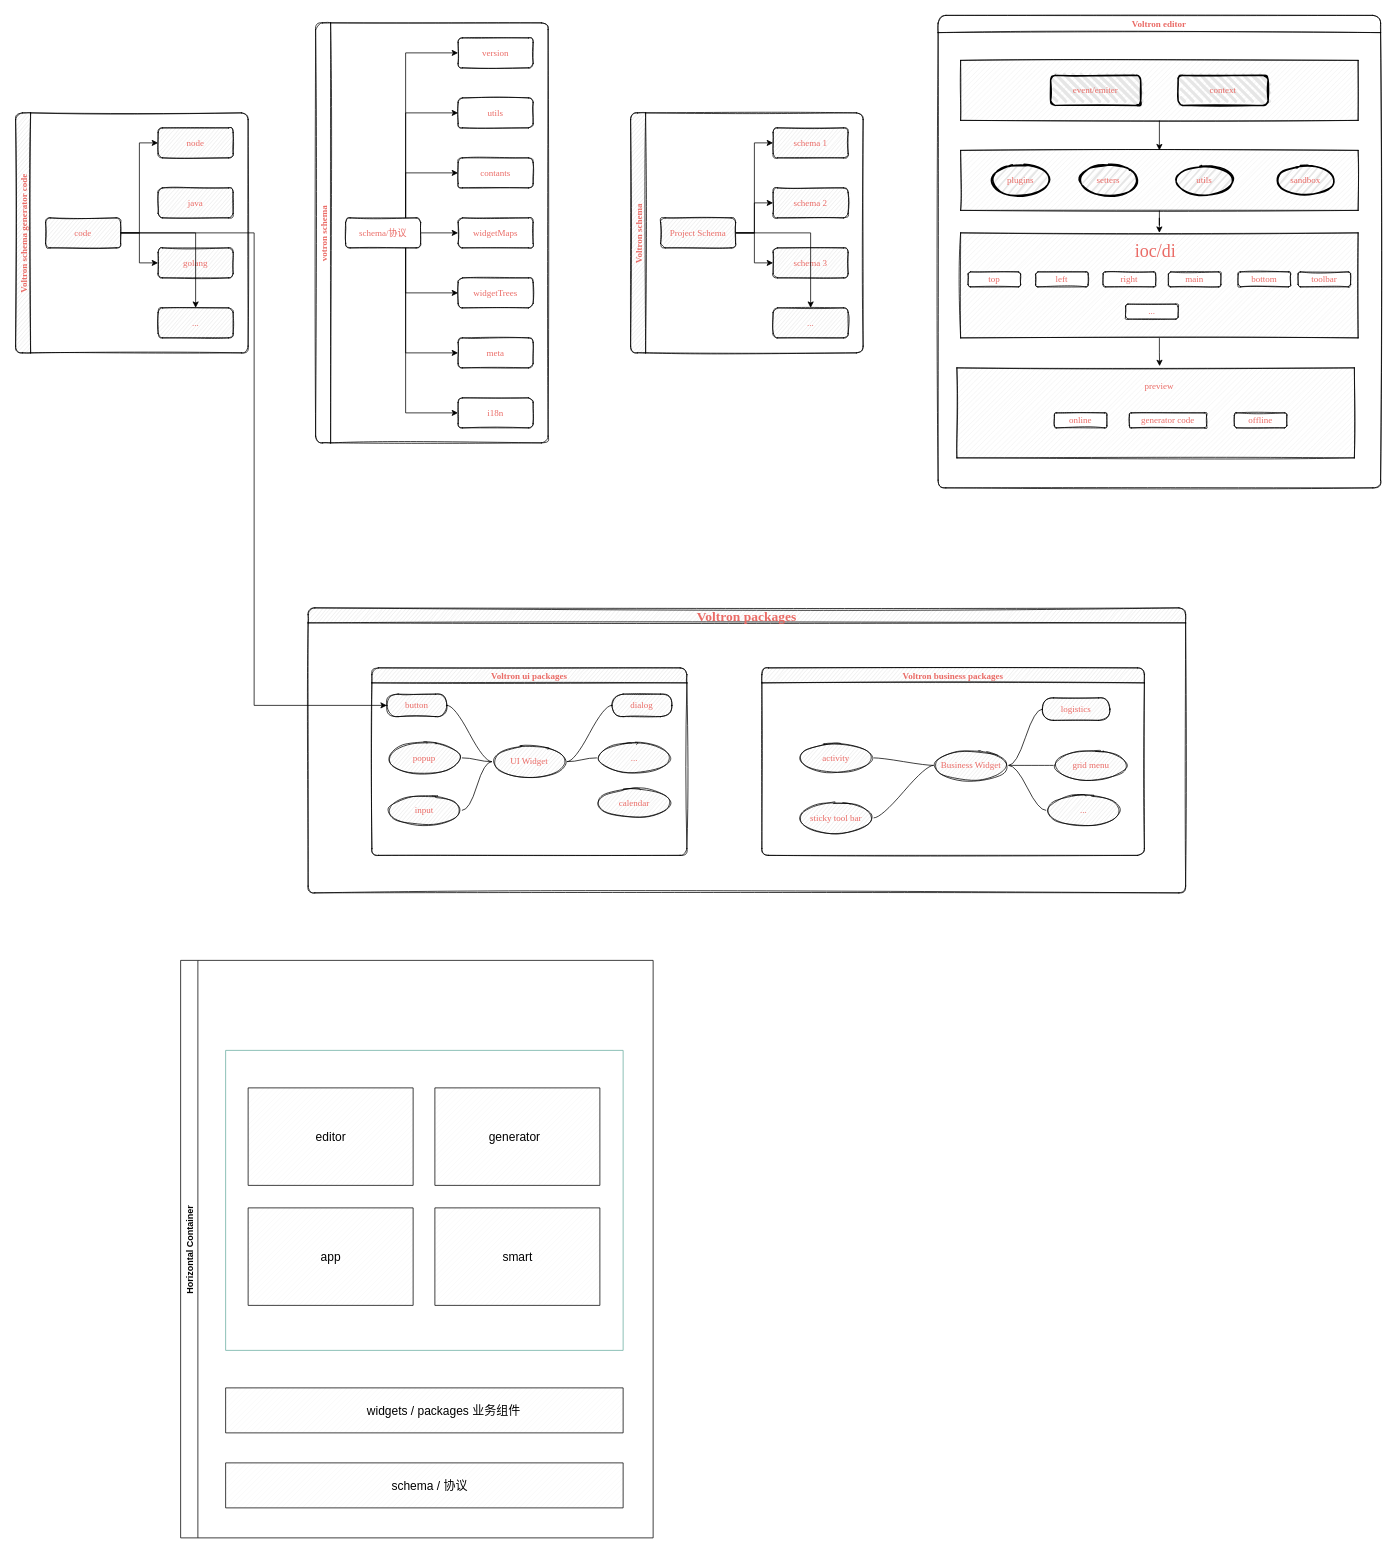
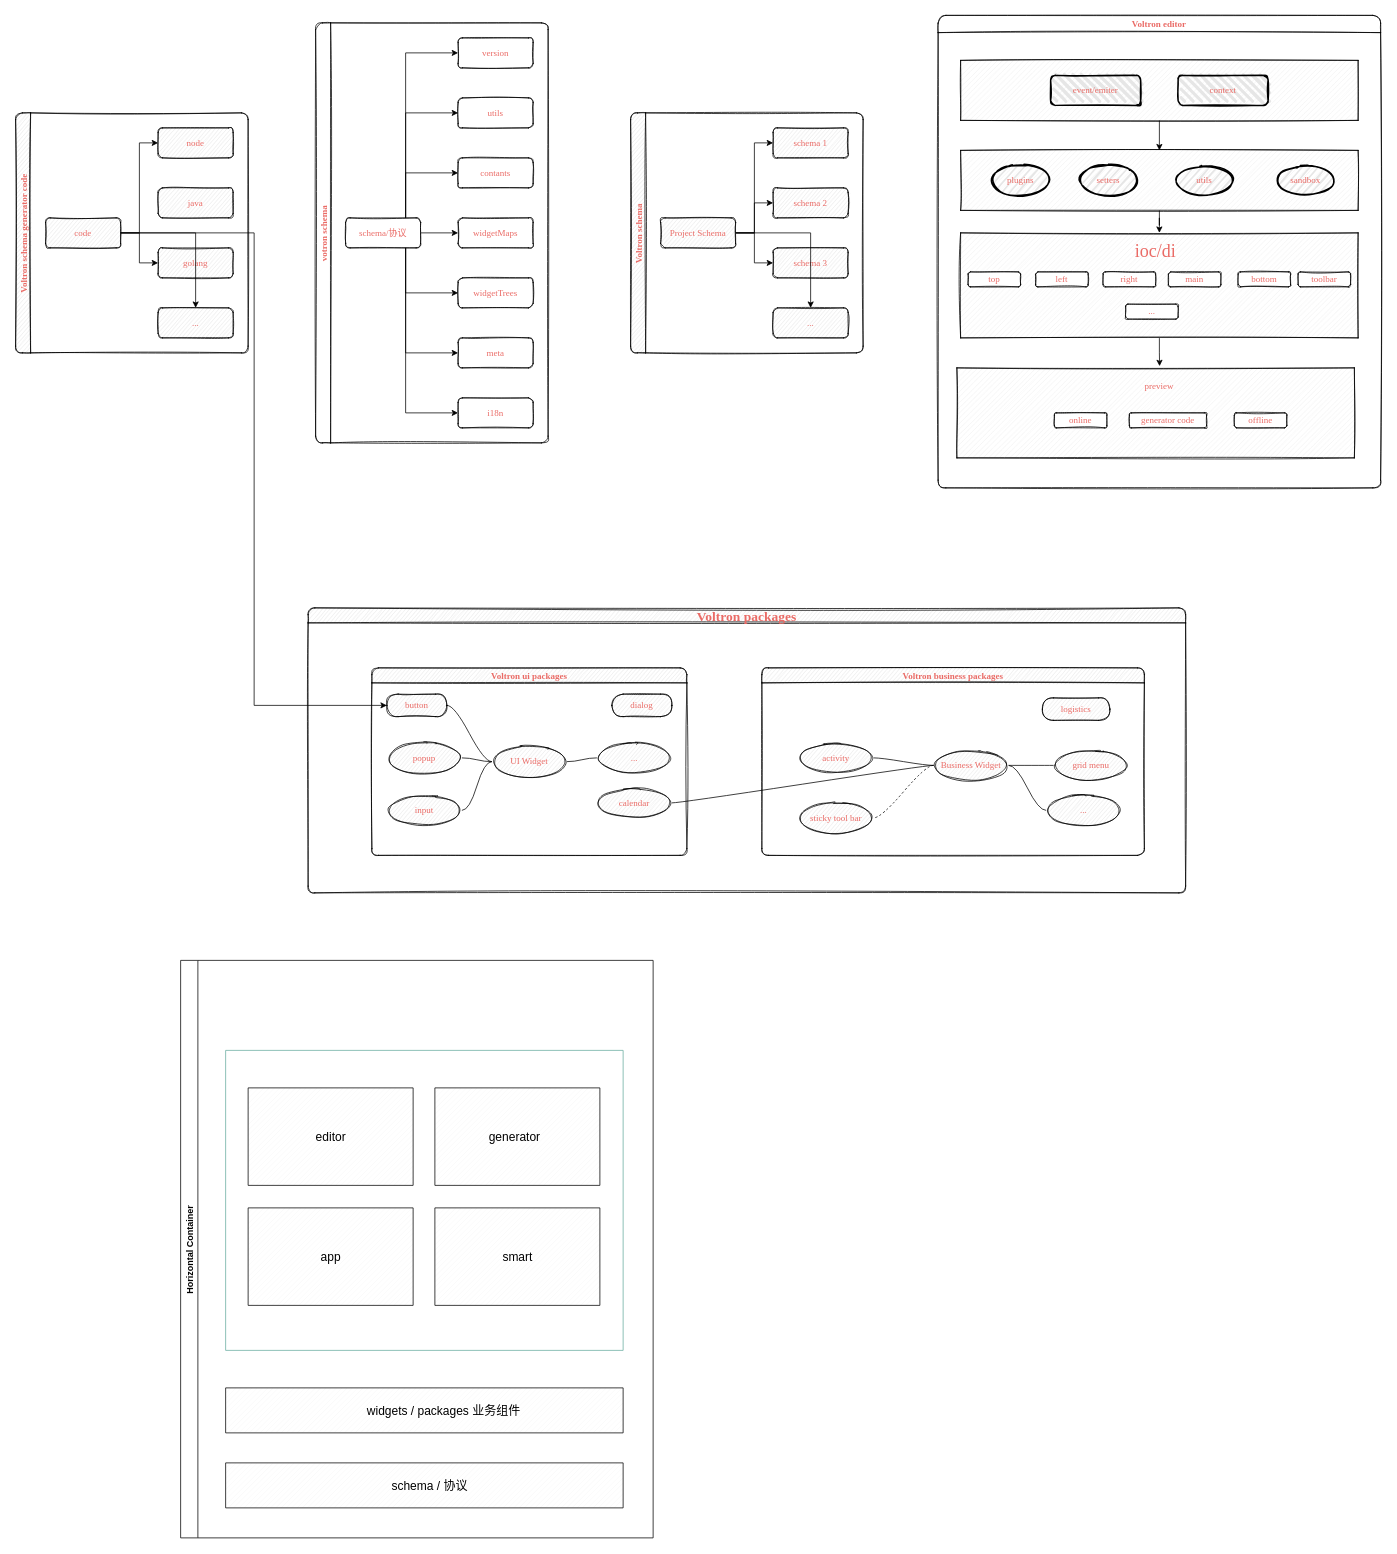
edge "dialog" -- "UI Widget": removed
edge "logistics" -- "Business Widget": now "calendar" -- "Business Widget"
edge "Business Widget" -- "sticky tool bar": style solid -> dashed
